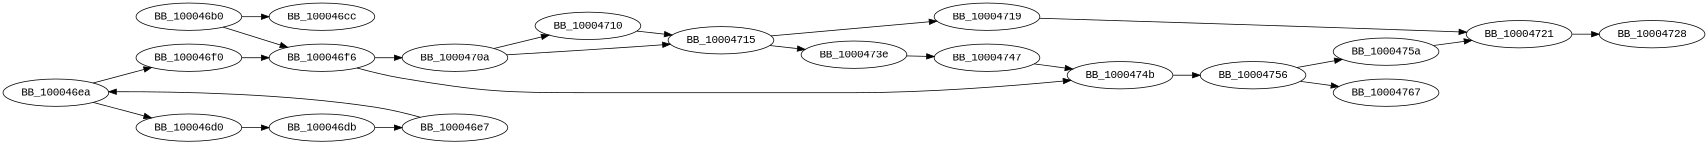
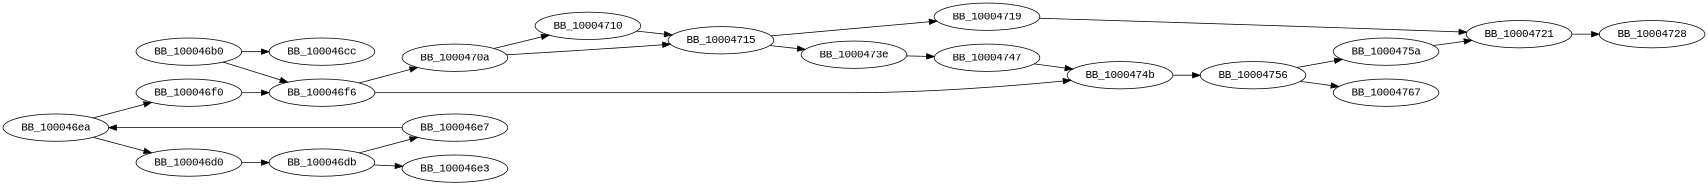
node "BB_100046e3": added
